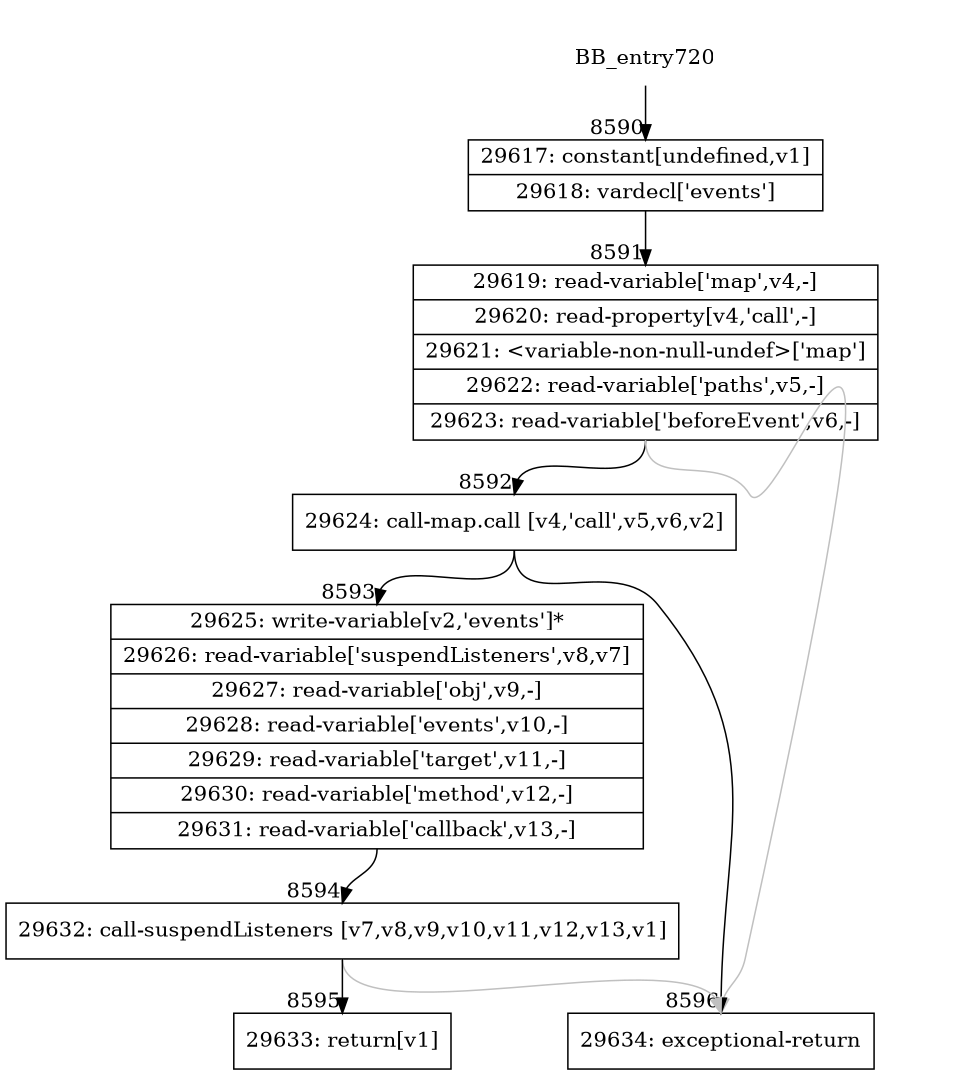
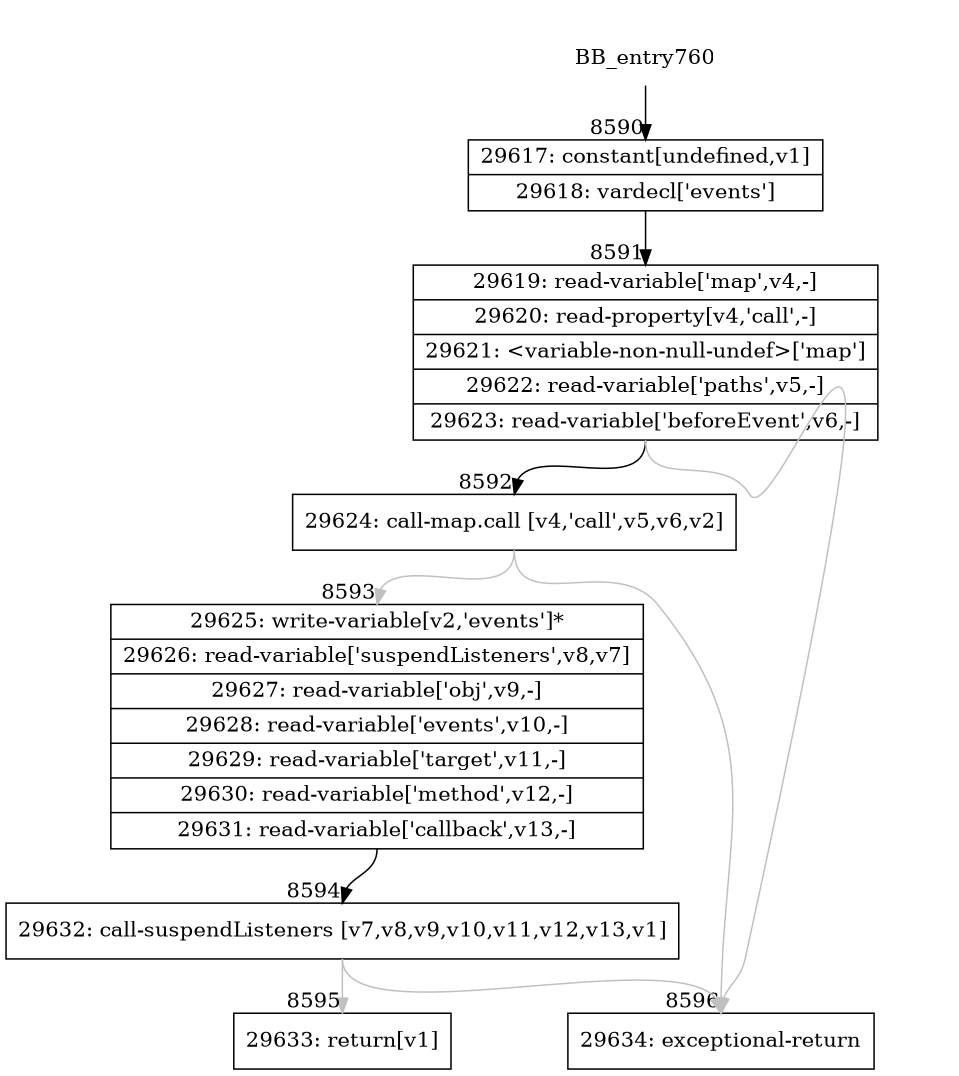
node "BB_entry720": label "BB_entry720" -> "BB_entry760"
edge "29624: call-map.call [v4,'call',v5,v6,v2]" -> "29625: write-variable[v2,'events']*": color black -> gray
edge "29624: call-map.call [v4,'call',v5,v6,v2]" -> "29634: exceptional-return": color black -> gray
edge "29632: call-suspendListeners [v7,v8,v9,v10,v11,v12,v13,v1]" -> "29633: return[v1]": color black -> gray
